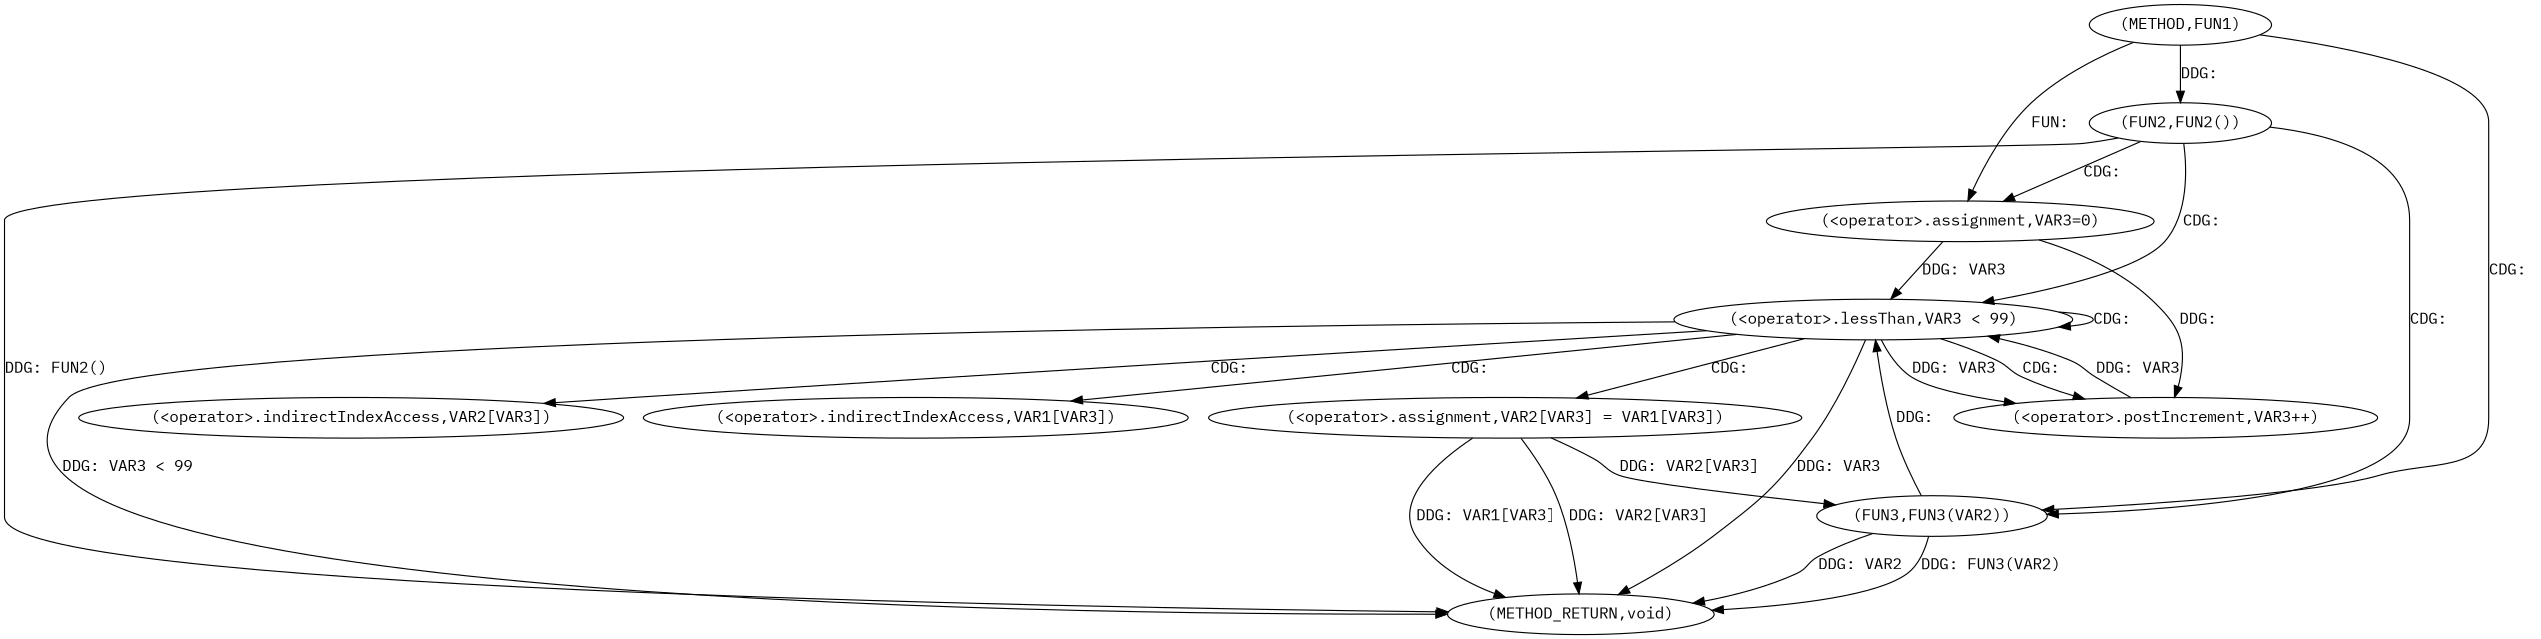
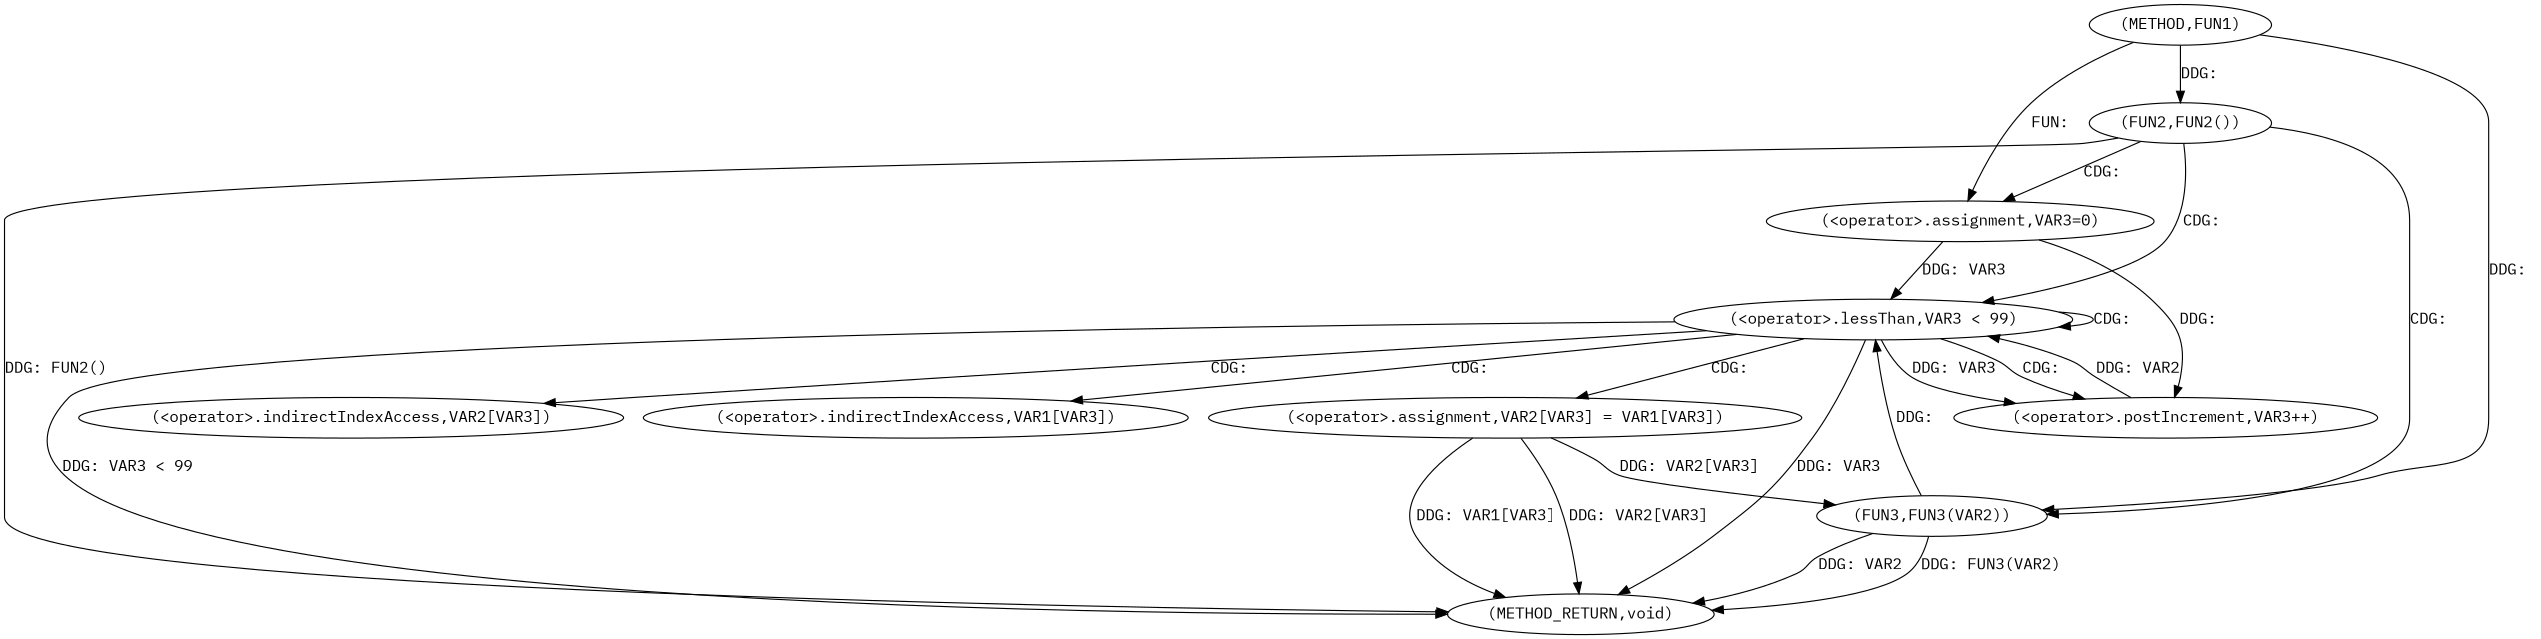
edge "(METHOD,FUN1)" -> "(FUN3,FUN3(VAR2))": label "CDG: " -> "DDG: "
edge "(<operator>.postIncrement,VAR3++)" -> "(<operator>.lessThan,VAR3 < 99)": label "DDG: VAR3" -> "DDG: VAR2"
